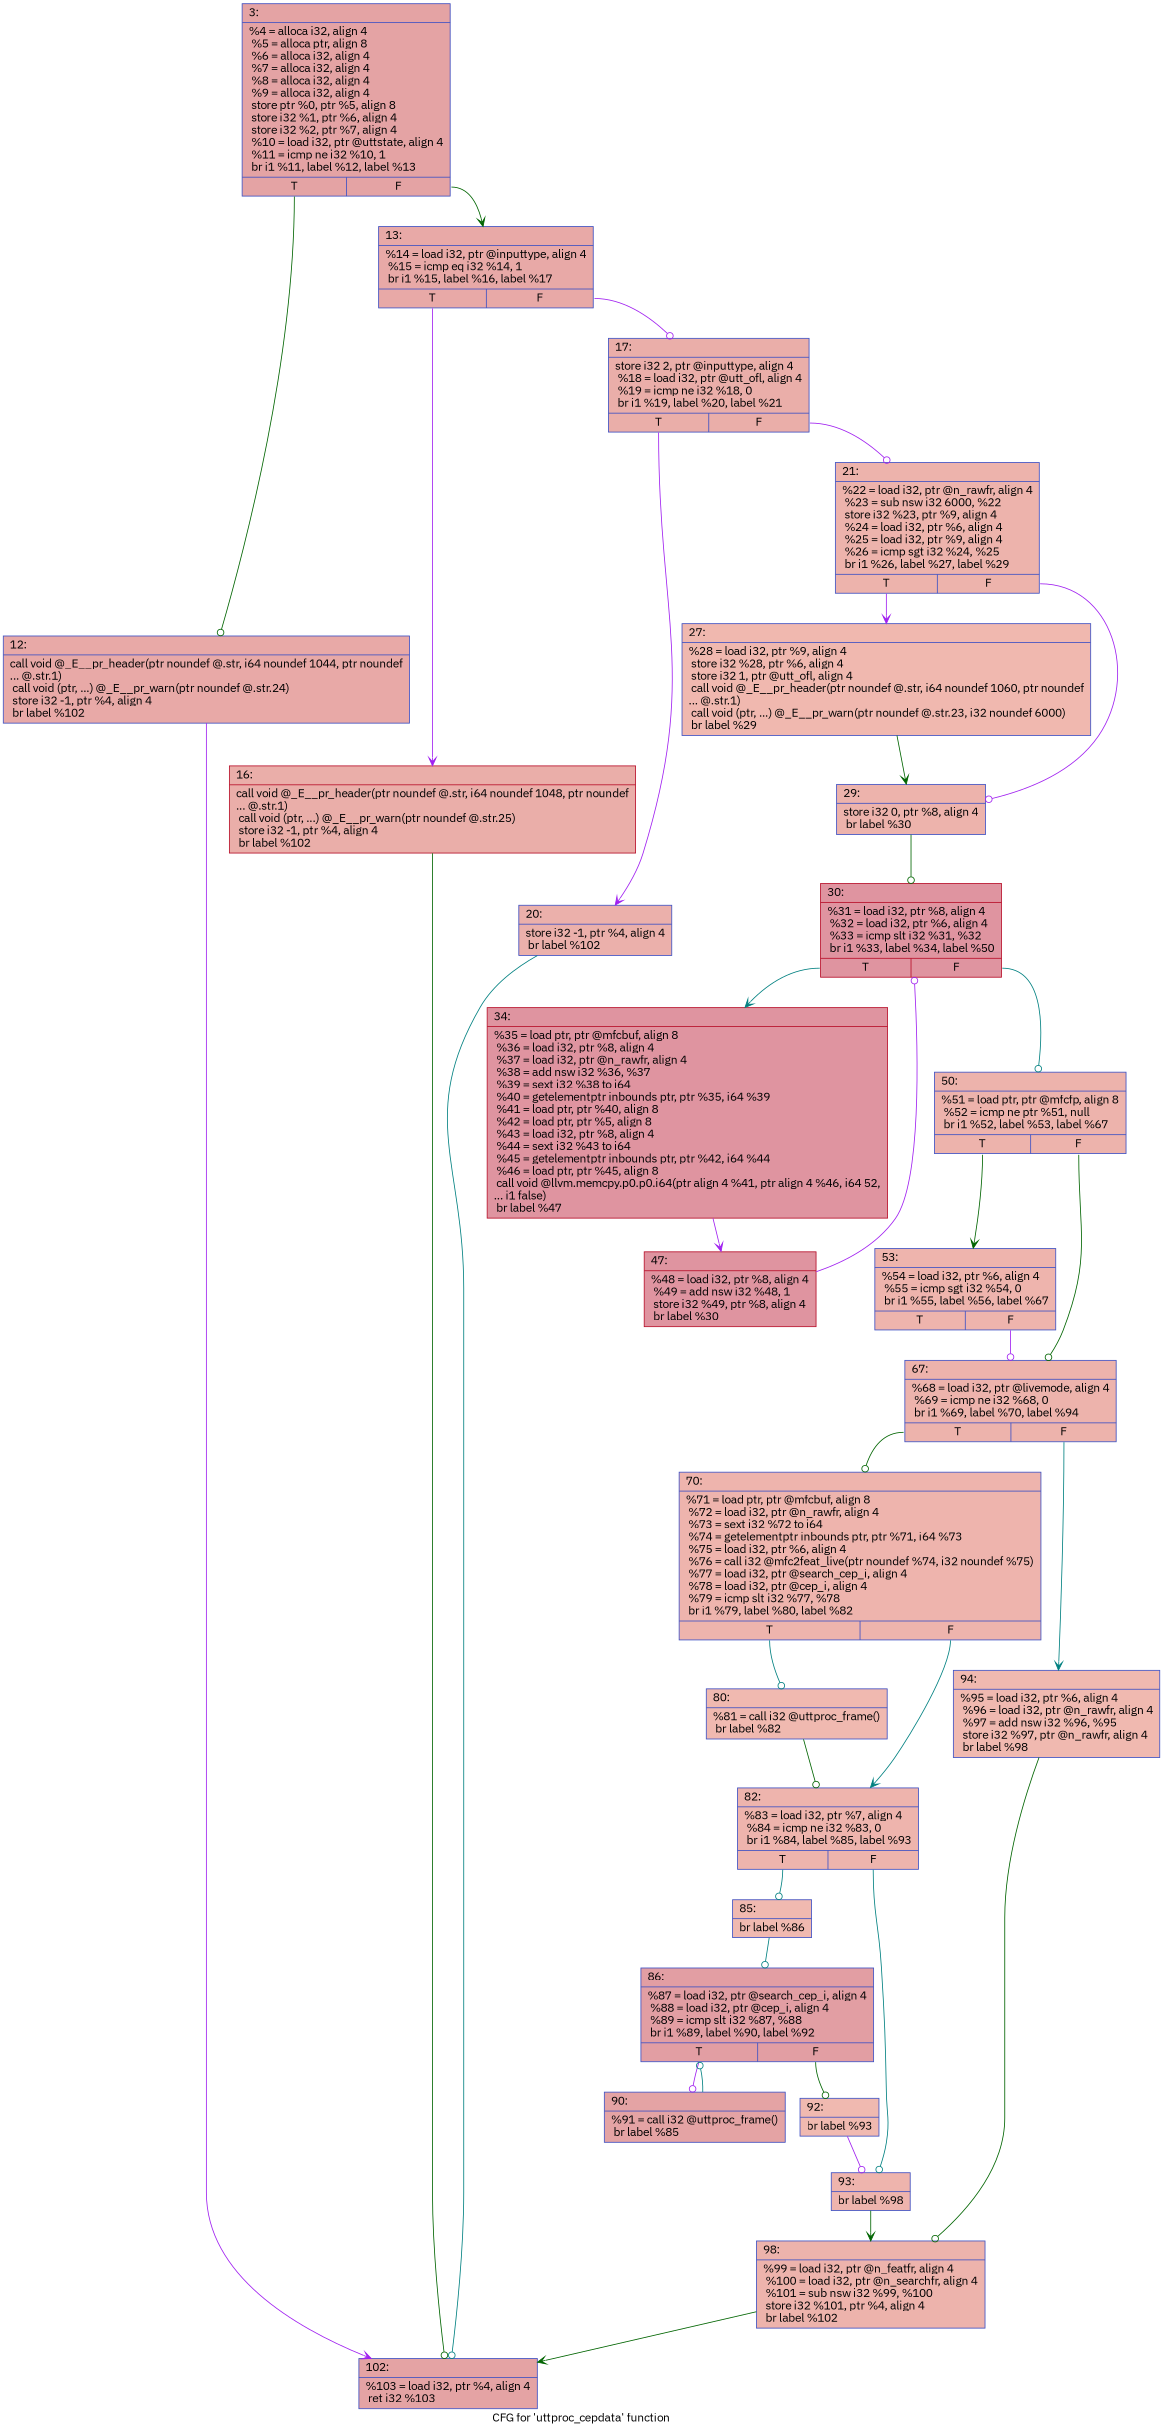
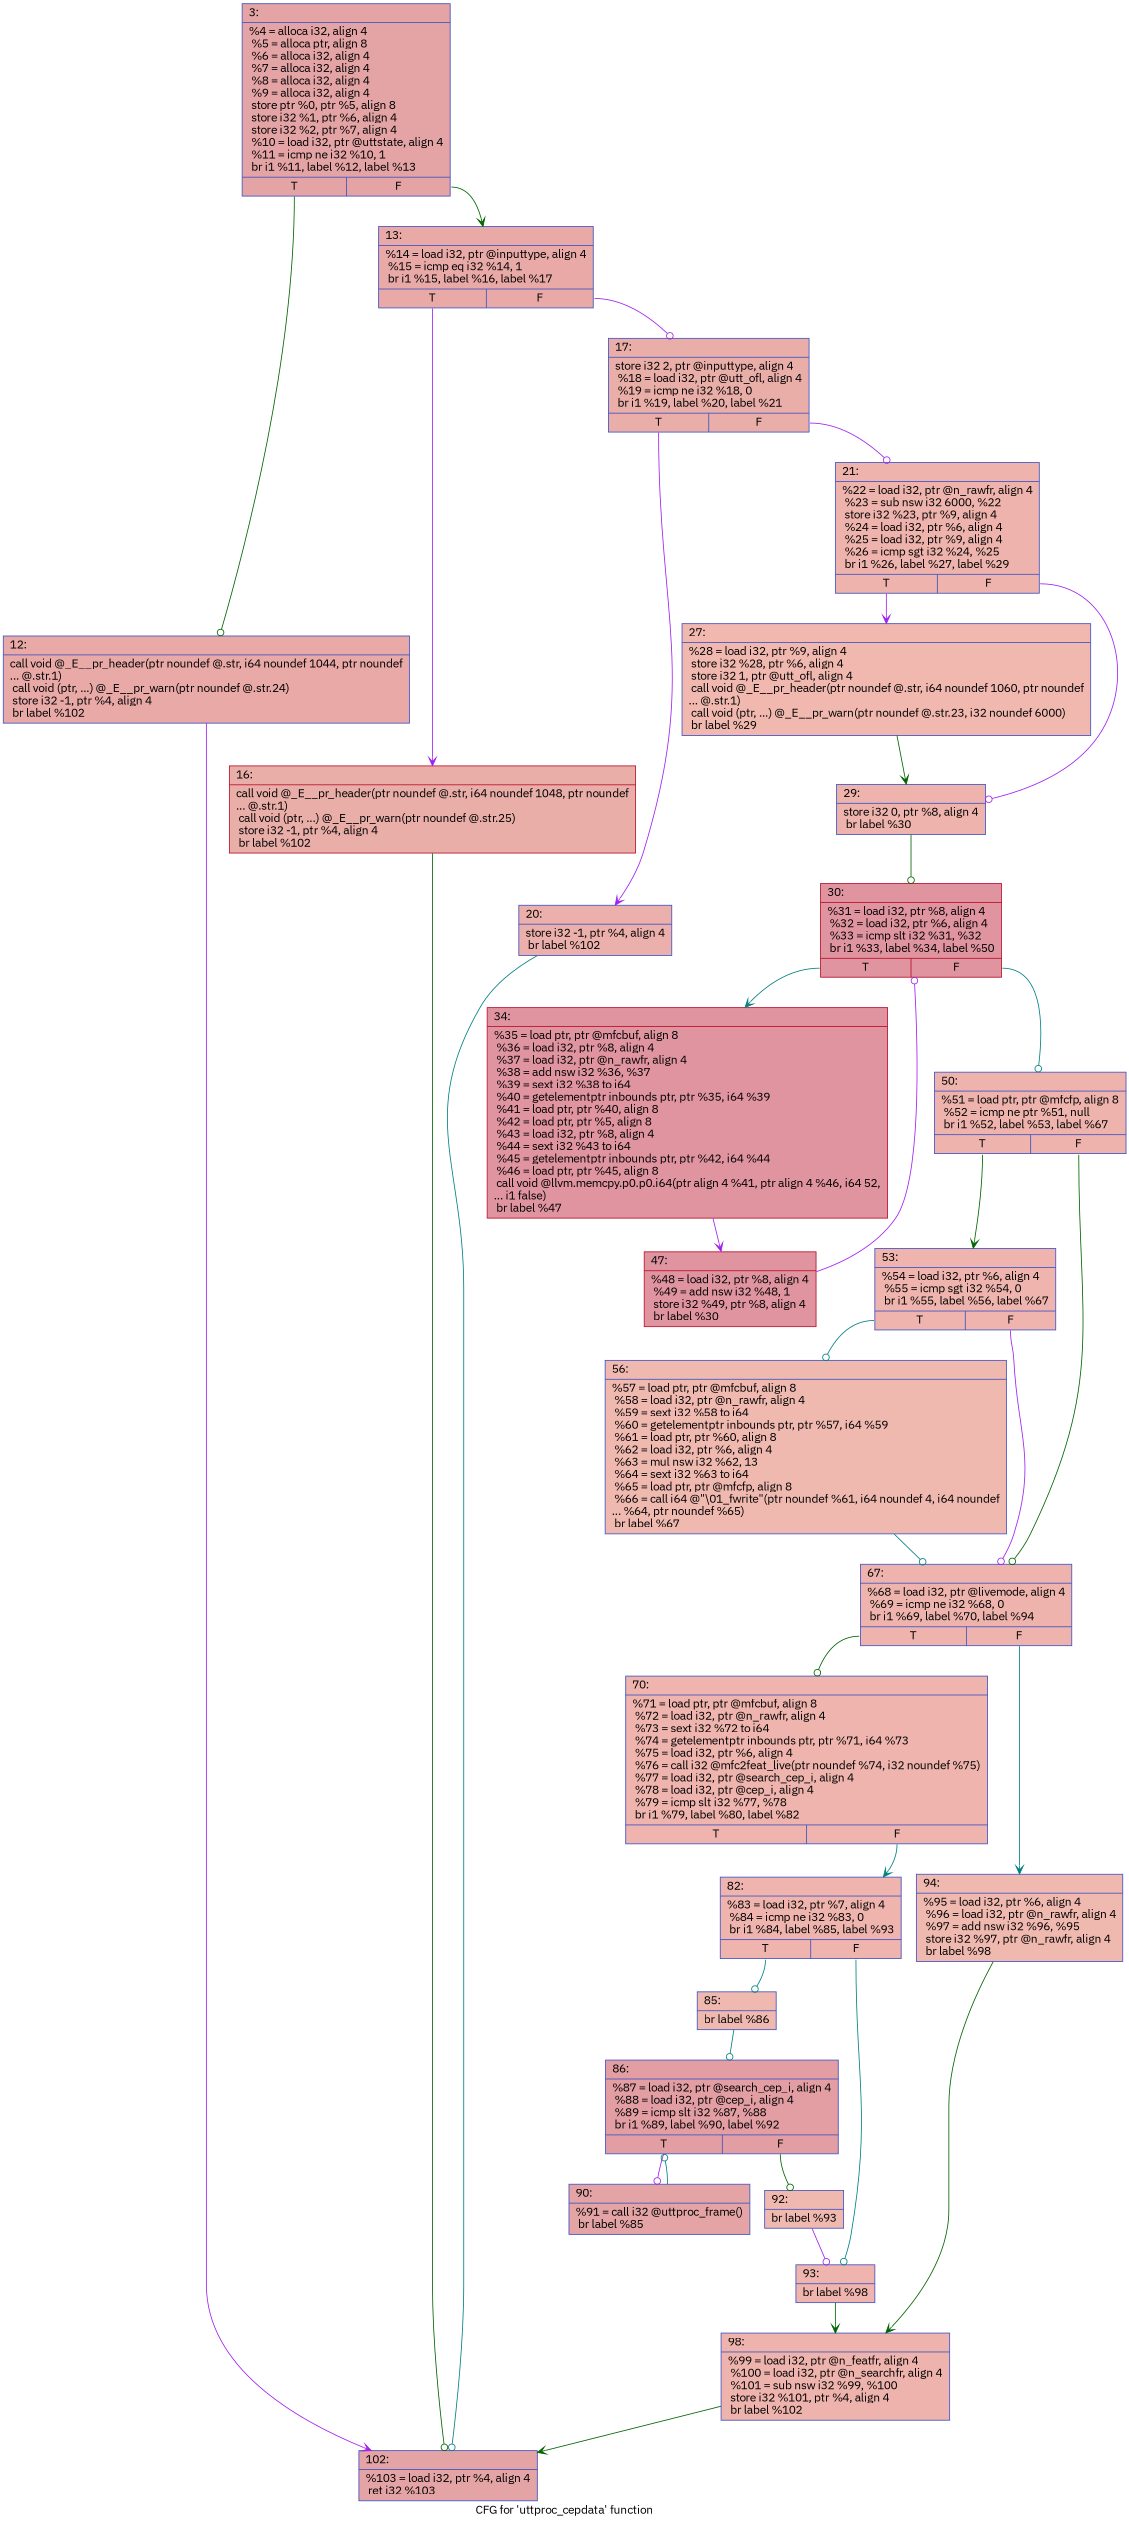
node "56:": added
node "80:": removed
edge "94:" -> "98:": arrowhead odot -> vee
